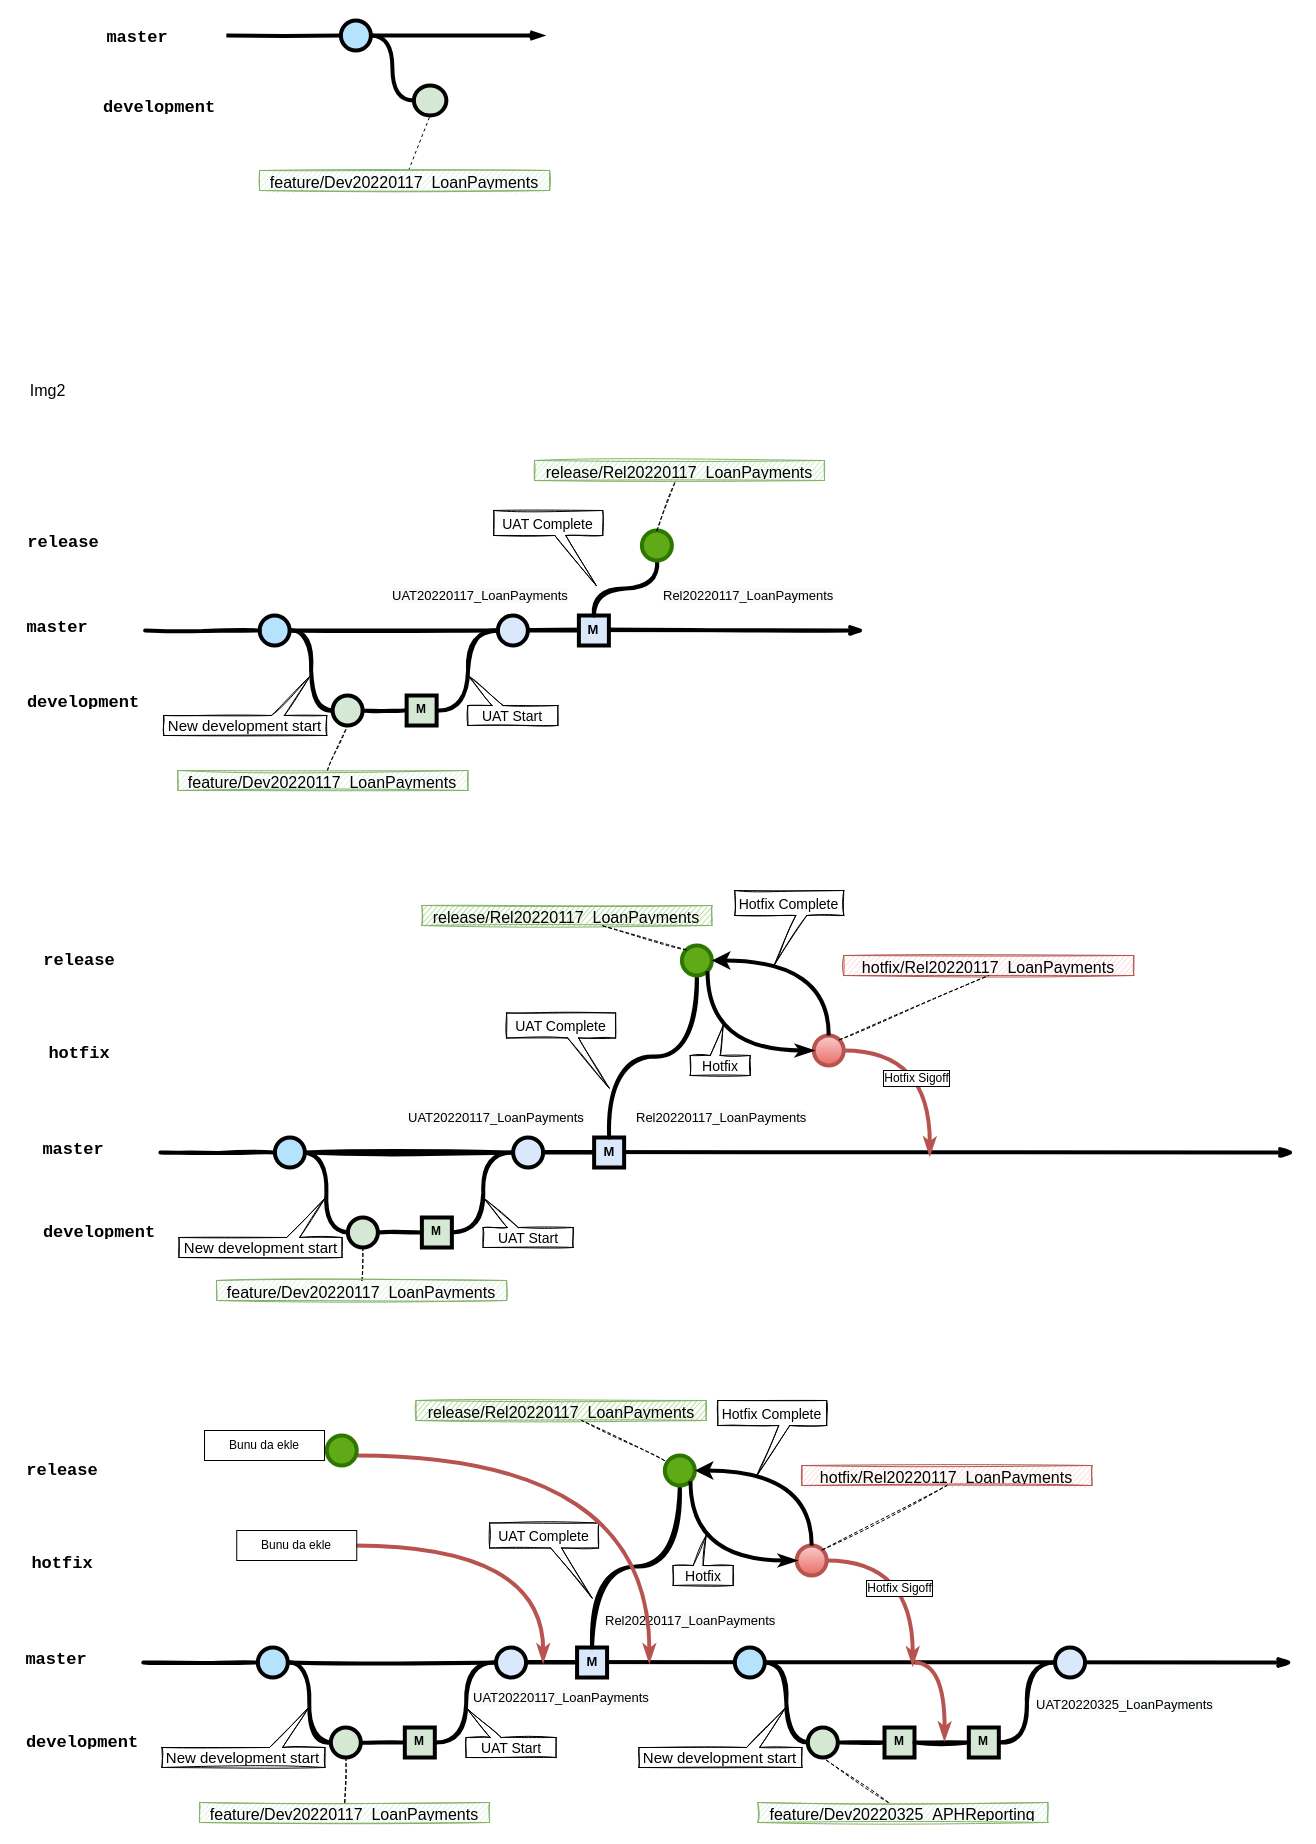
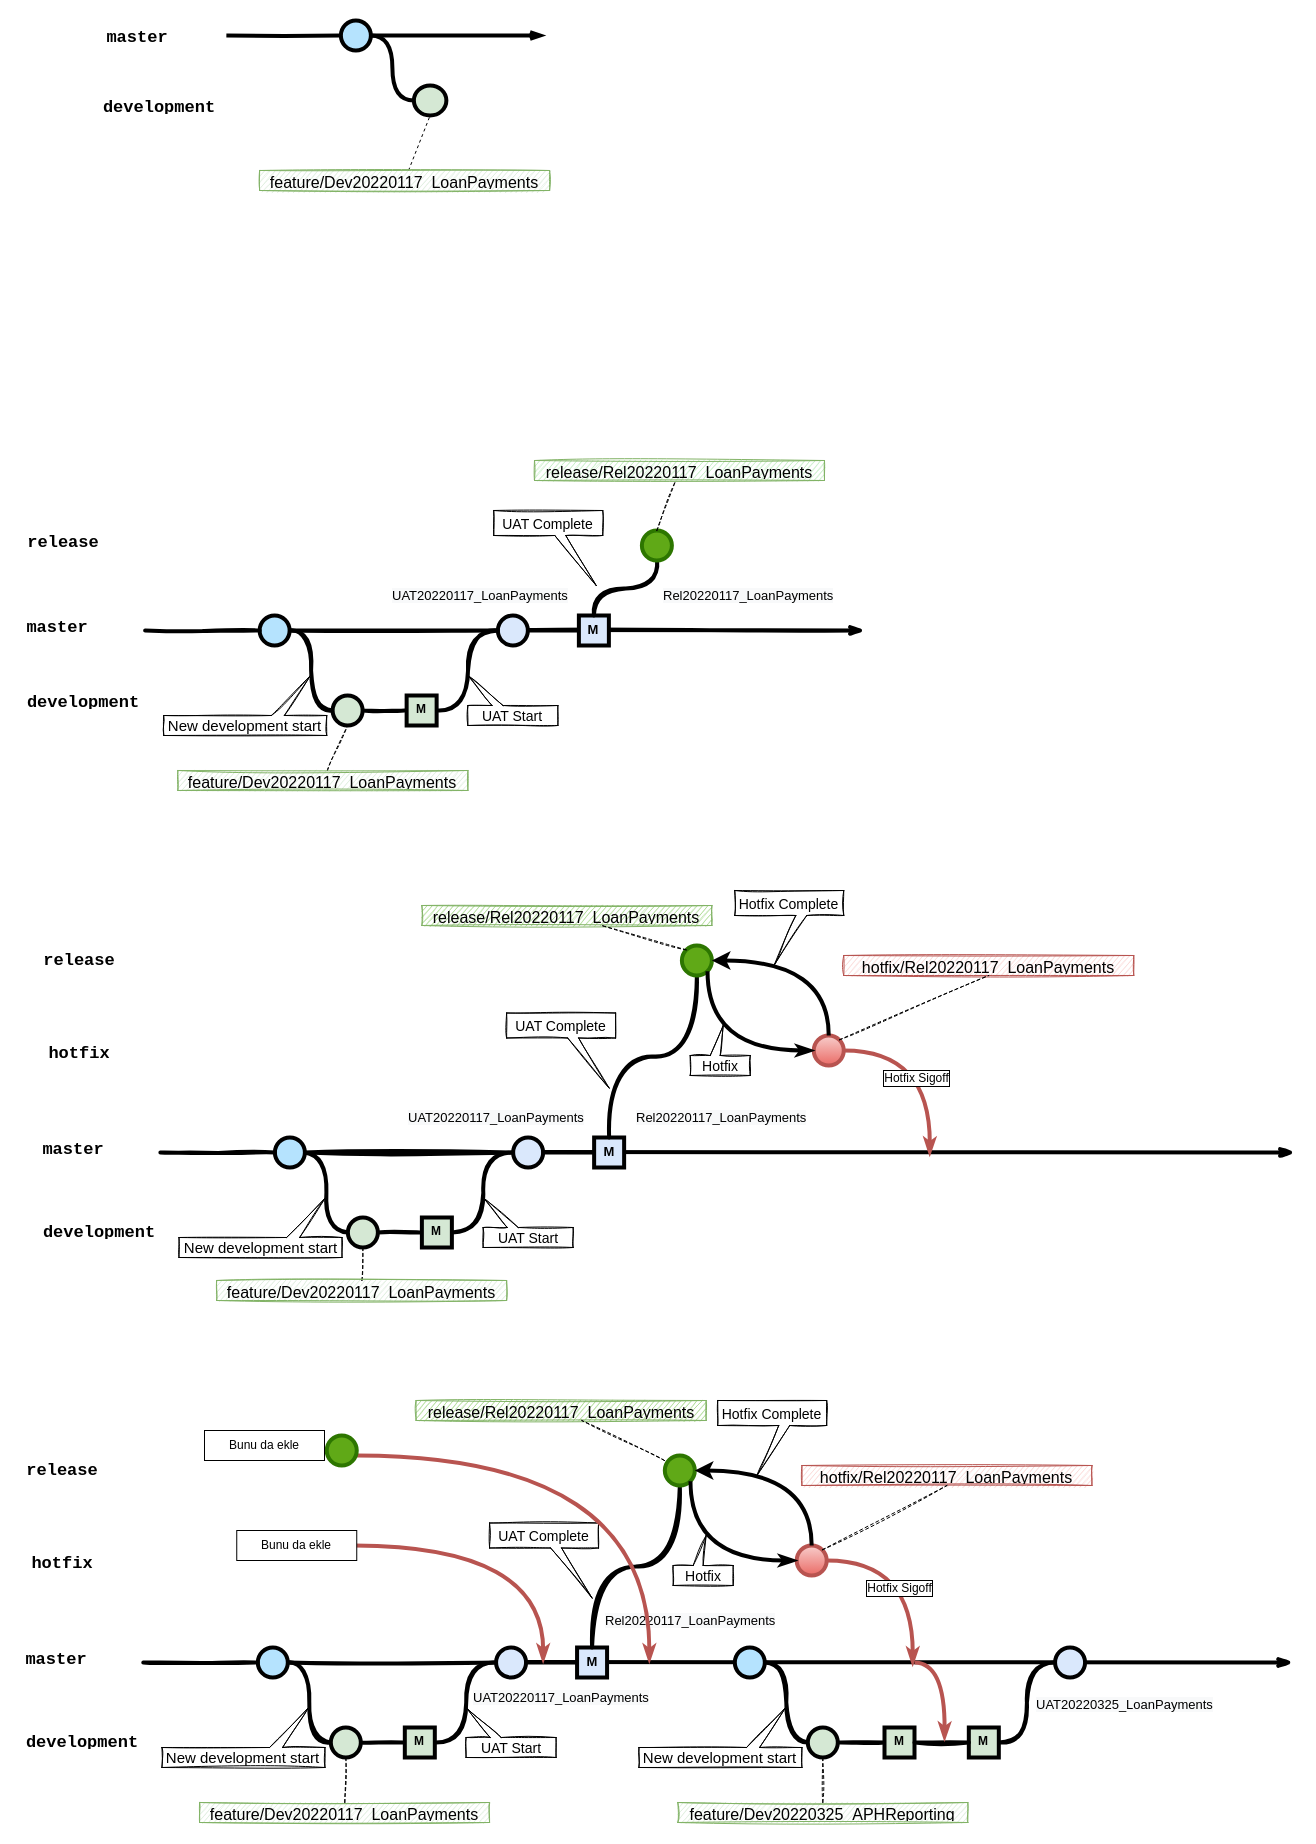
node "Img2": removed
node "feature/Dev20220325_APHReporting": moved (903, 1813) -> (823, 1813)
